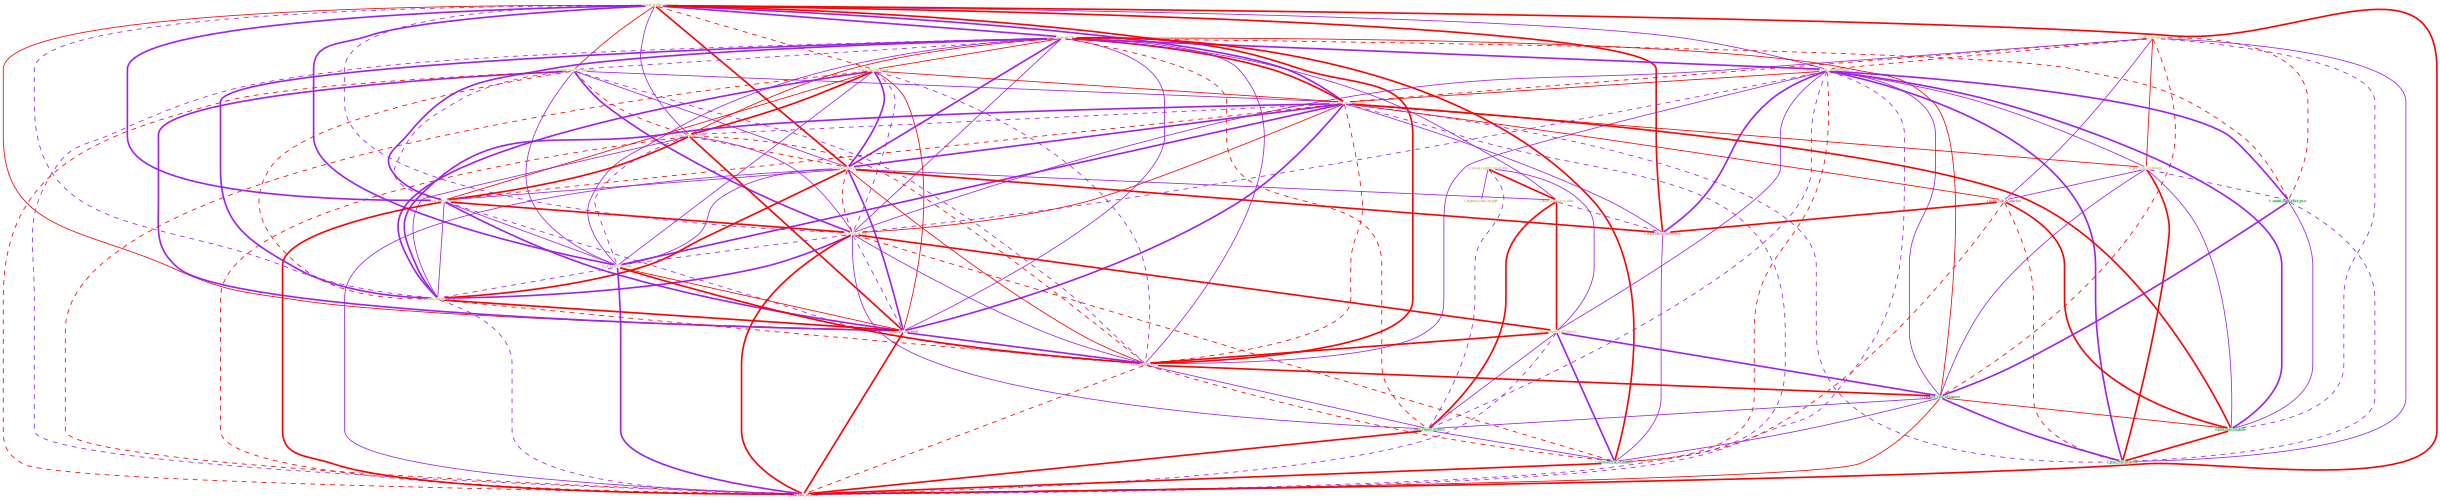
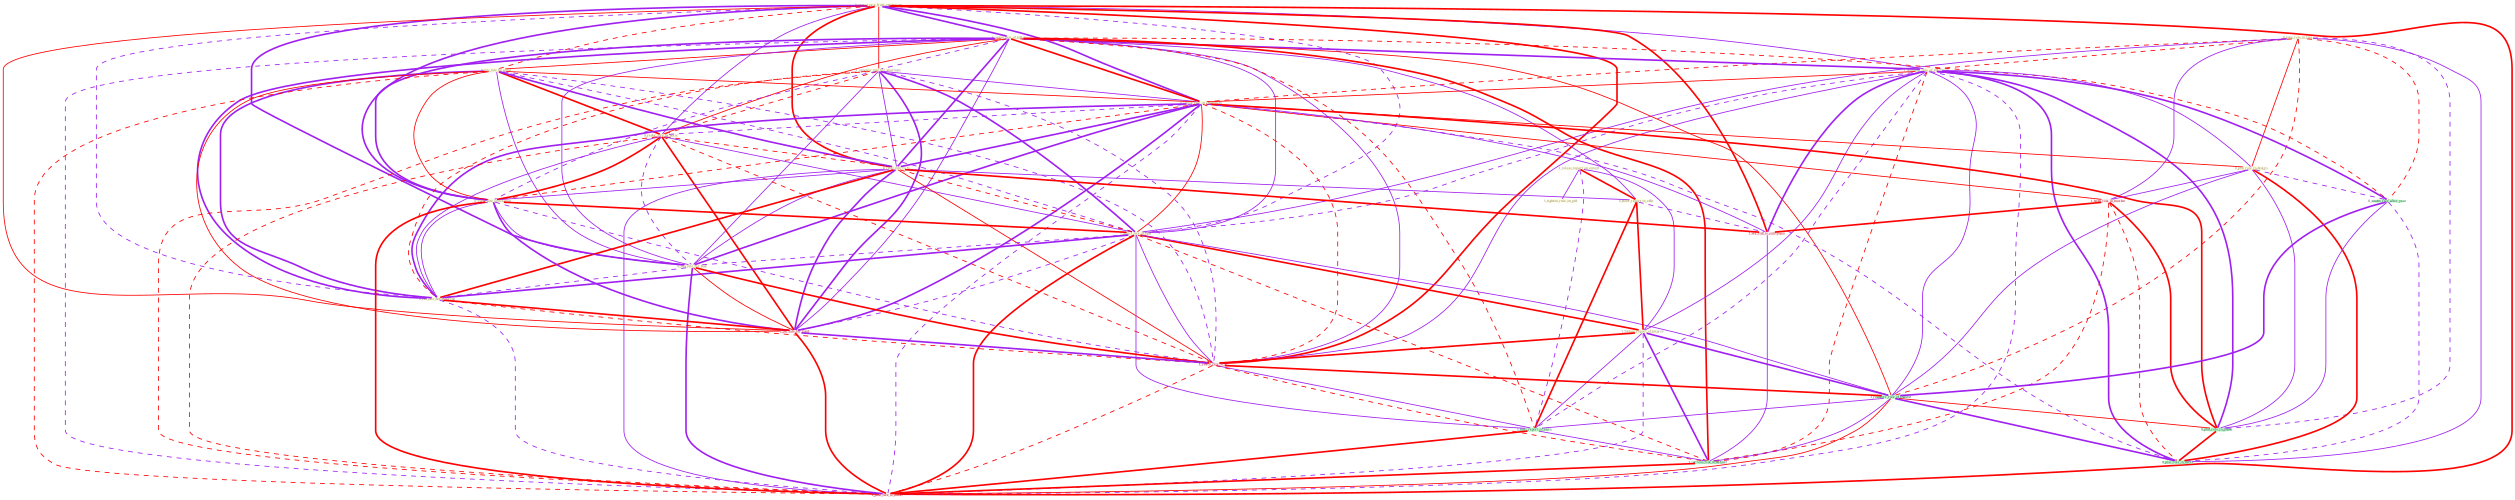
node "0_assum_fund_after_year": label "0_assum_fund_after_year" -> "0_assum_role_after_year"
edge "1_affect_rate_of_issu" -- "1_reinforc_role_of_institut": added
